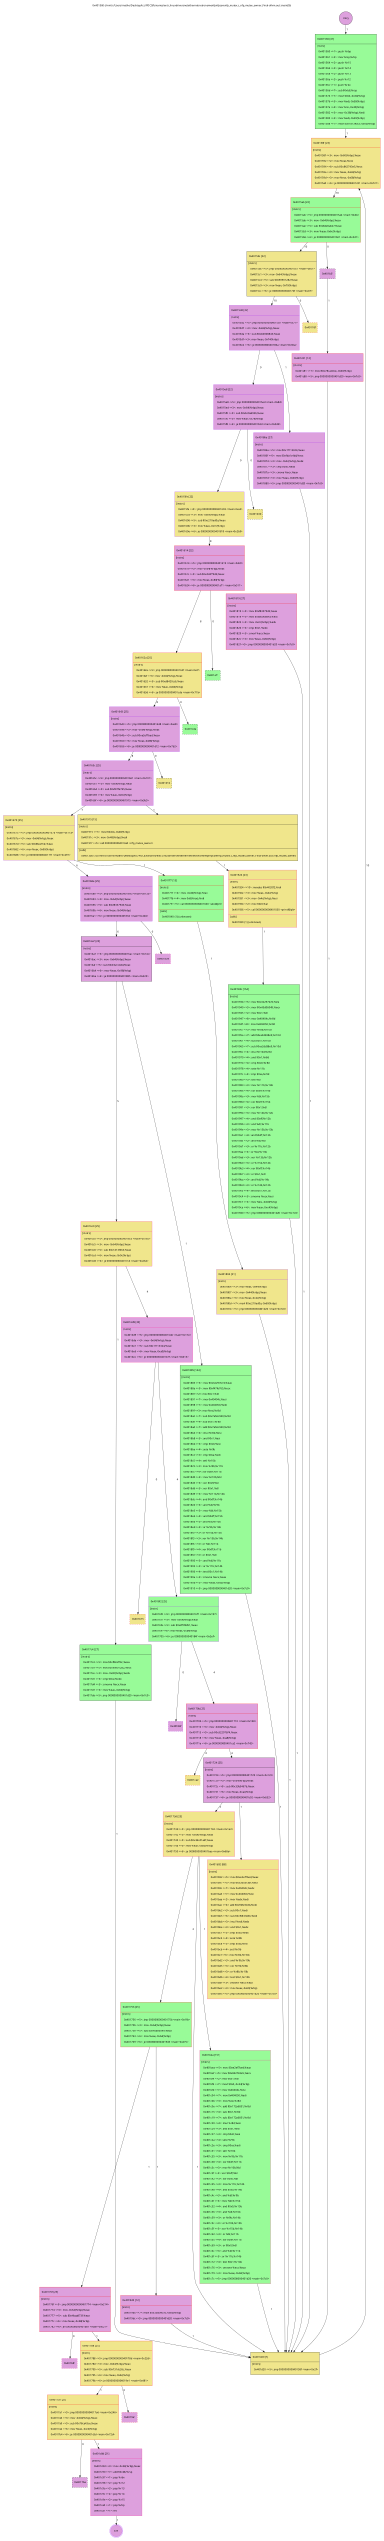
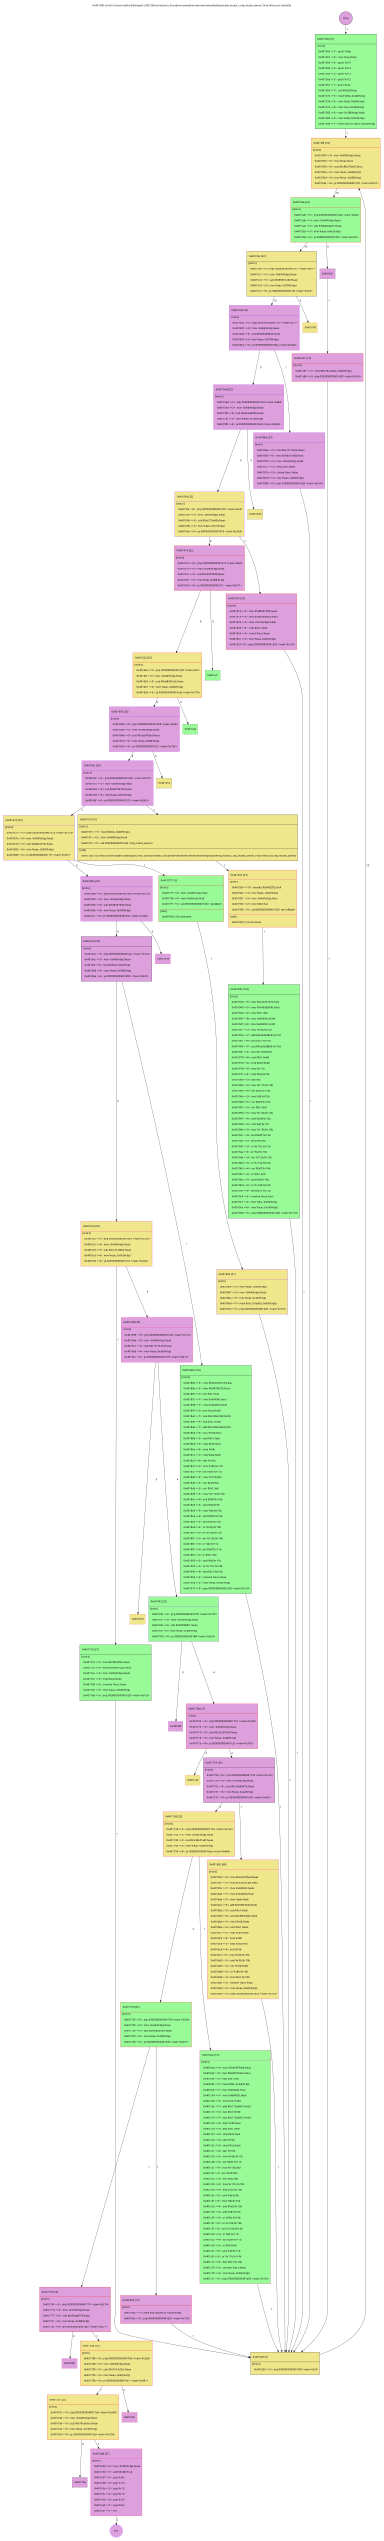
edge "0x4015fe [22]" -> "0x401819 [27]": added, label "1"
edge "0x40173d [25]" -> "0x401d20 [5]": now "0x401b92 [88]" -> "0x401d20 [5]"
